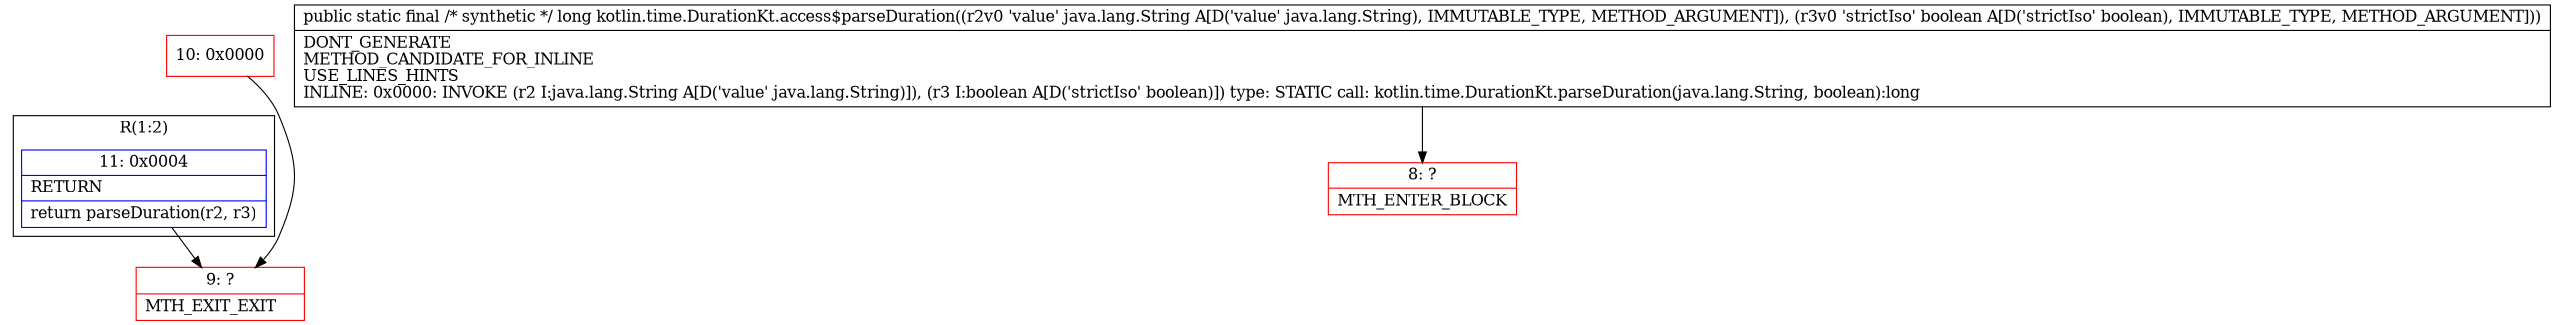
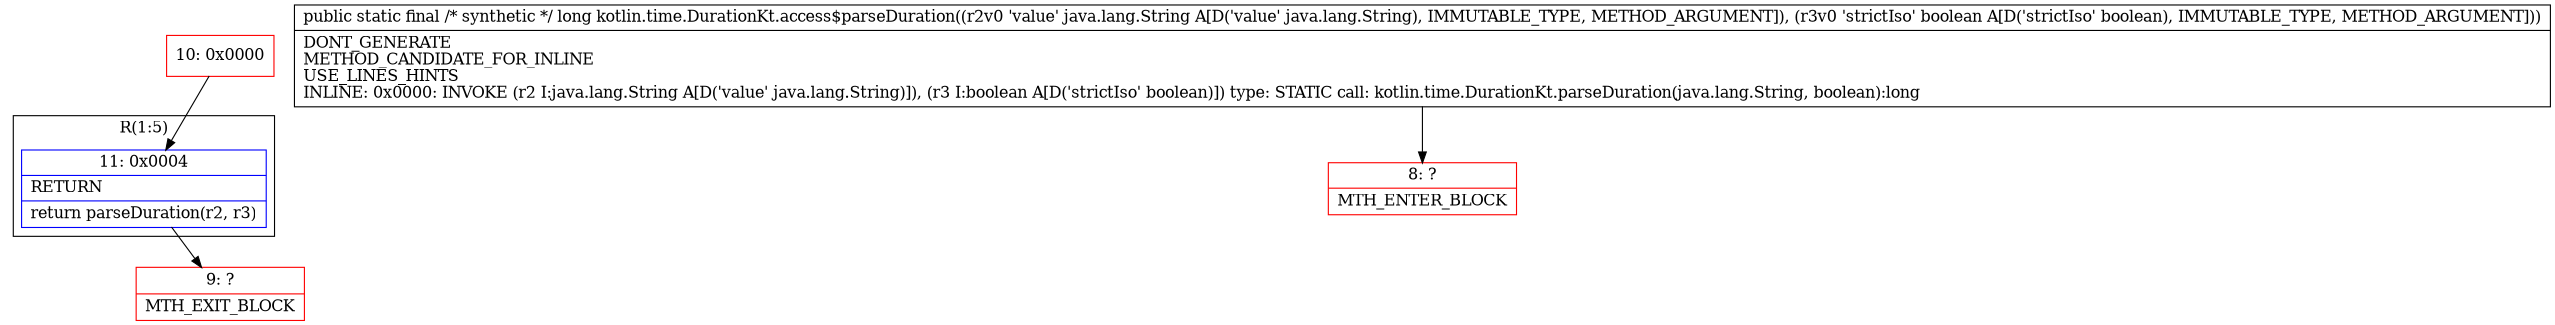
cluster "R(1:2)": label "R(1:2)" -> "R(1:5)"
edge "10: 0x0000" -> "9: ?": now "10: 0x0000" -> "11: 0x0004"
node "9: ?": text "MTH_EXIT_EXIT" -> "MTH_EXIT_BLOCK"
